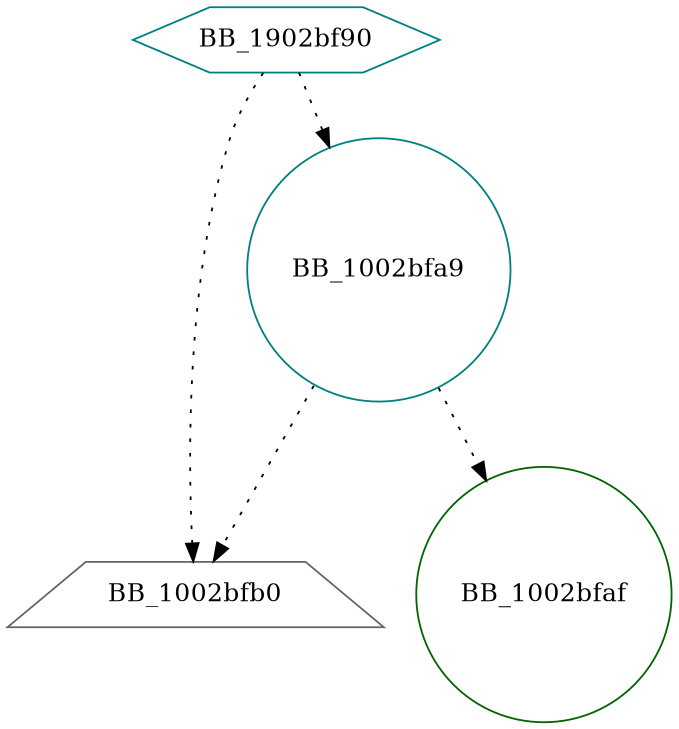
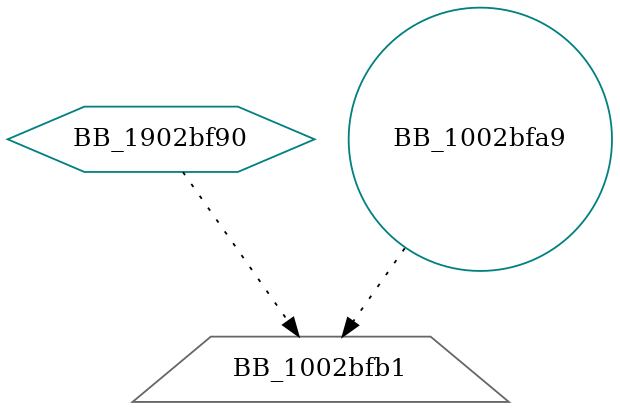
edge "BB_1902bf90" -> "BB_1002bfa9": removed
node "BB_1002bfb0": label "BB_1002bfb0" -> "BB_1002bfb1"
node "BB_1002bfaf": removed
